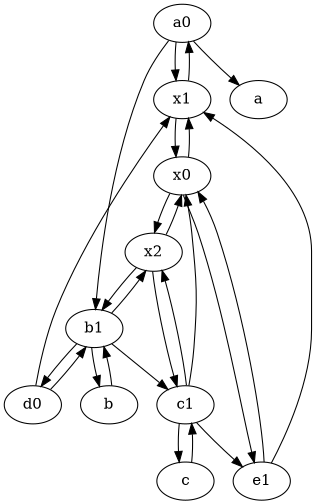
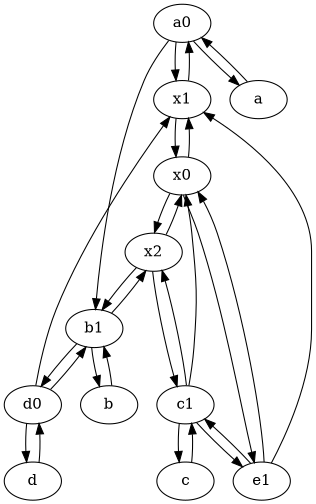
edge "a" -> "a0": added
edge "b1" -> "c1": now "e1" -> "c1"
node "d": added
